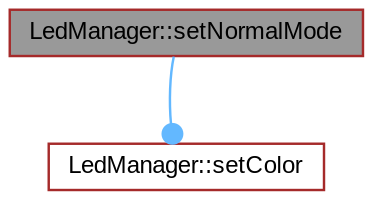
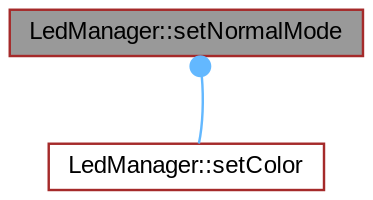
edge "LedManager::setNormalMode" -> "LedManager::setColor": reversed
